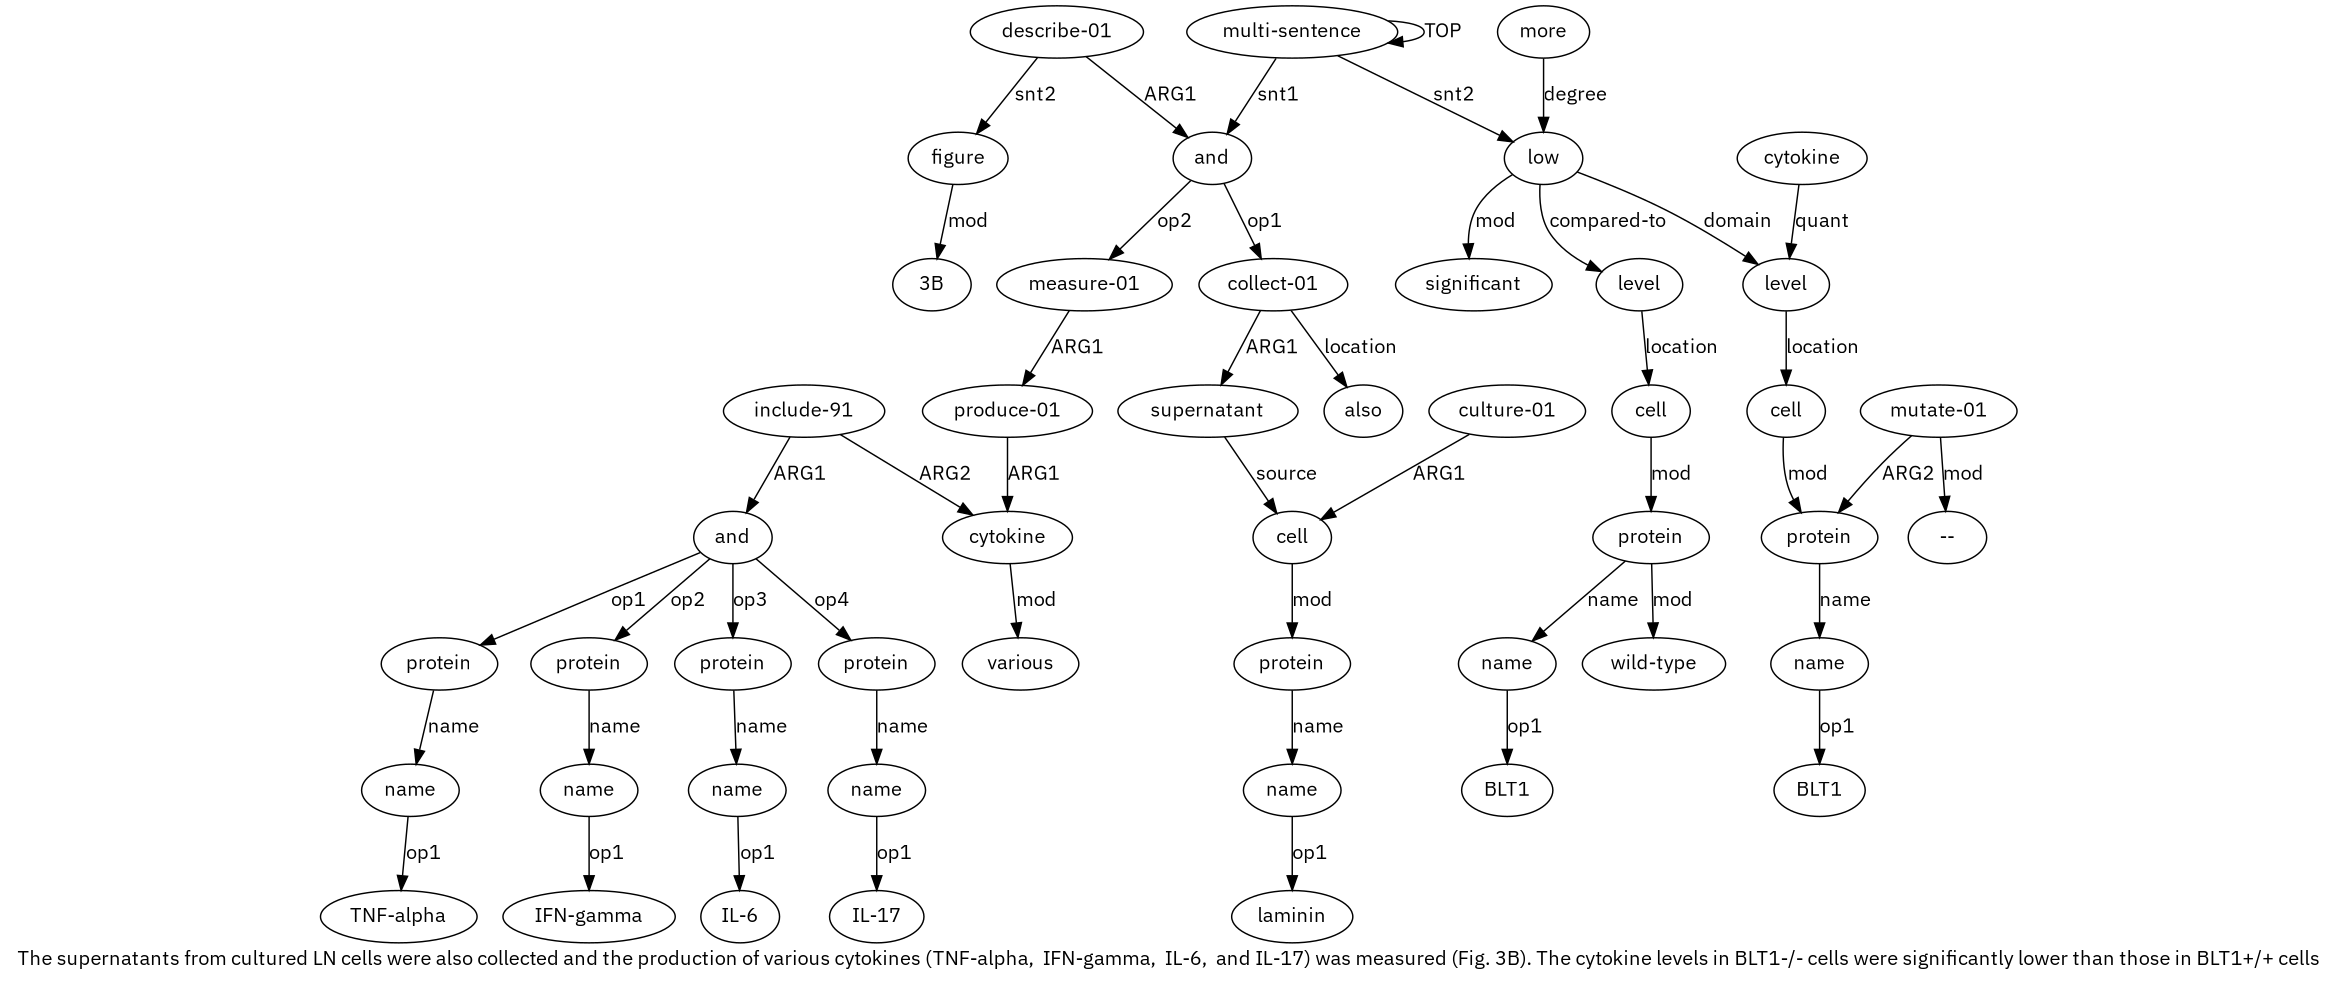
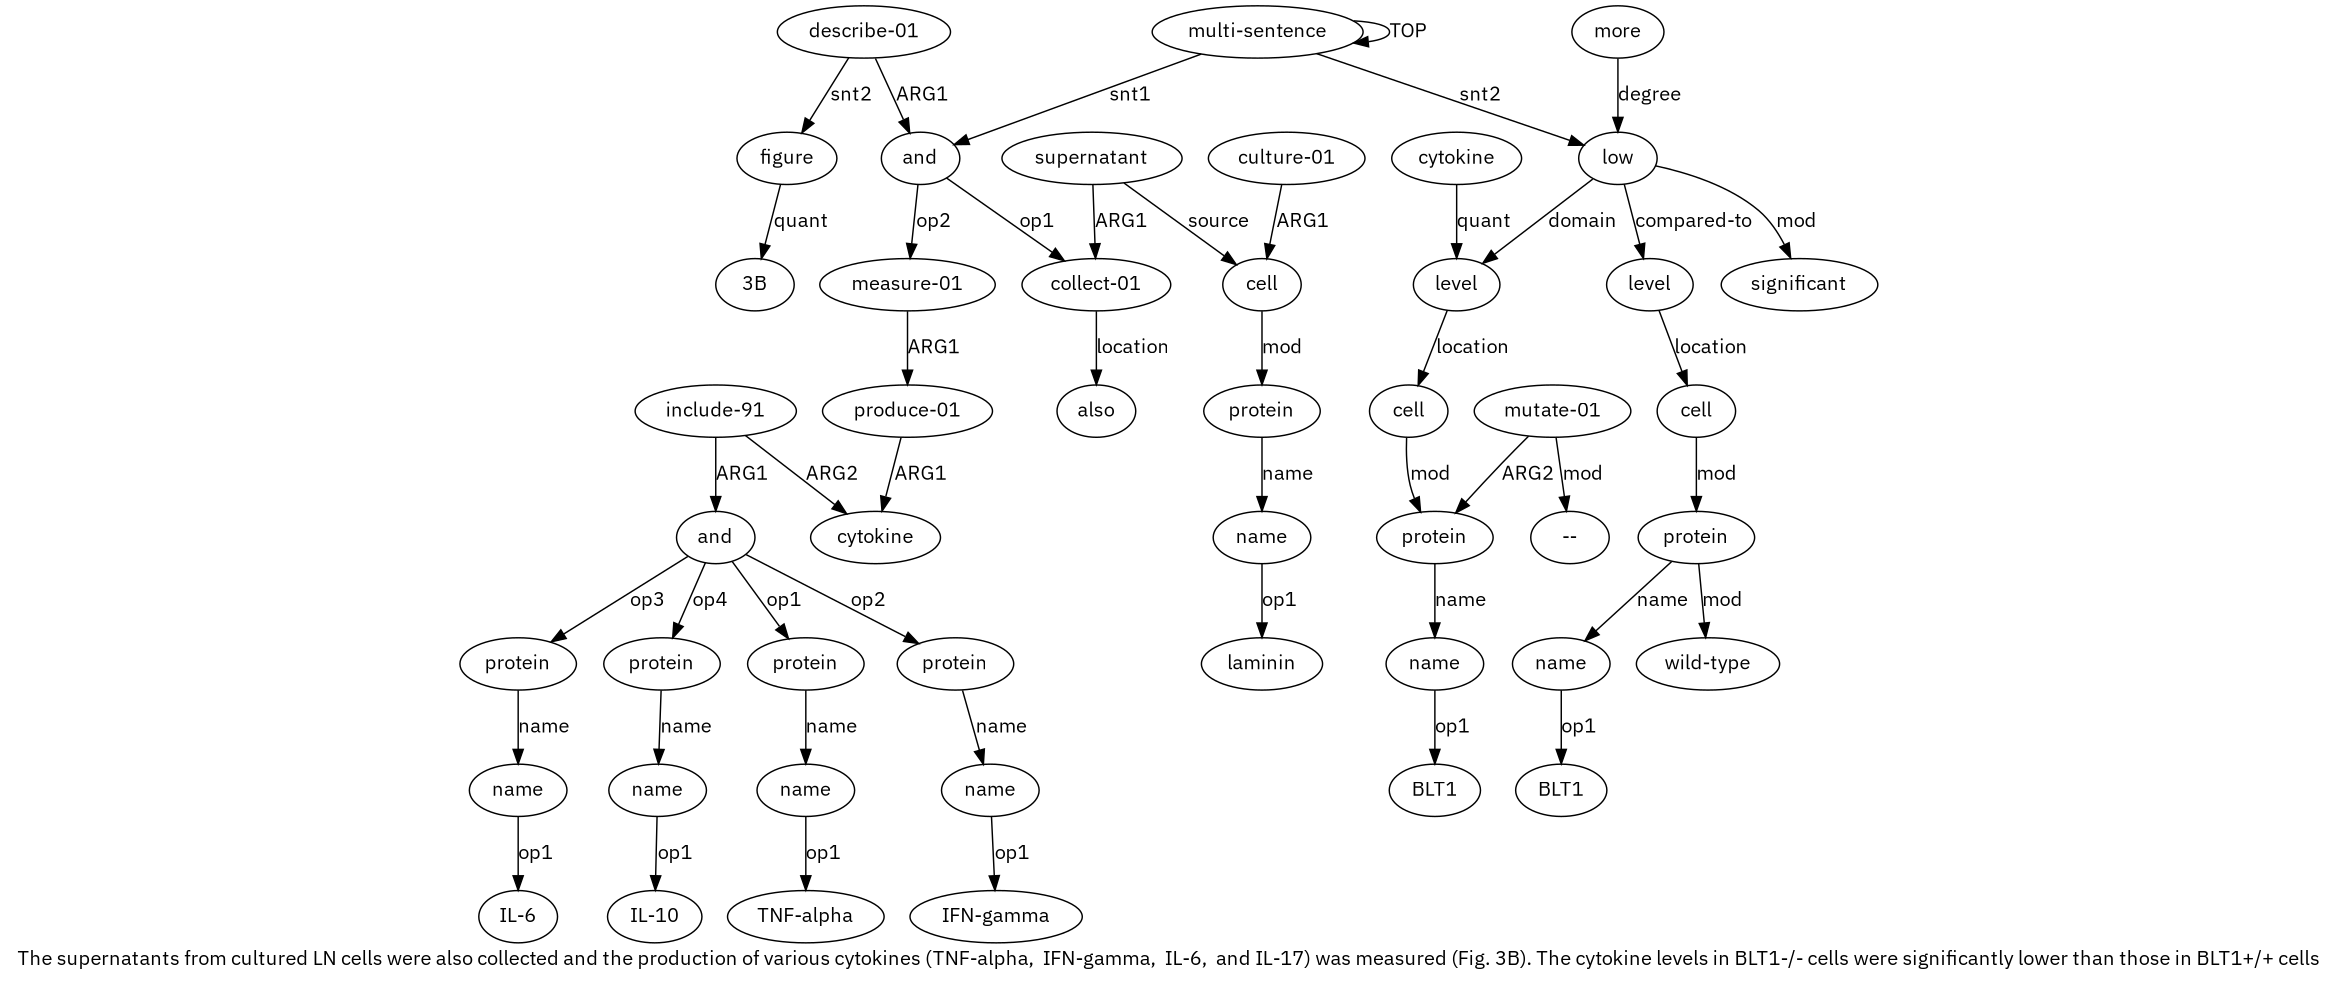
edge "figure" -> "3B": label "mod" -> "quant"
edge "collect-01" -> "supernatant": reversed
node "various": removed
node "IL-17": label "IL-17" -> "IL-10"
